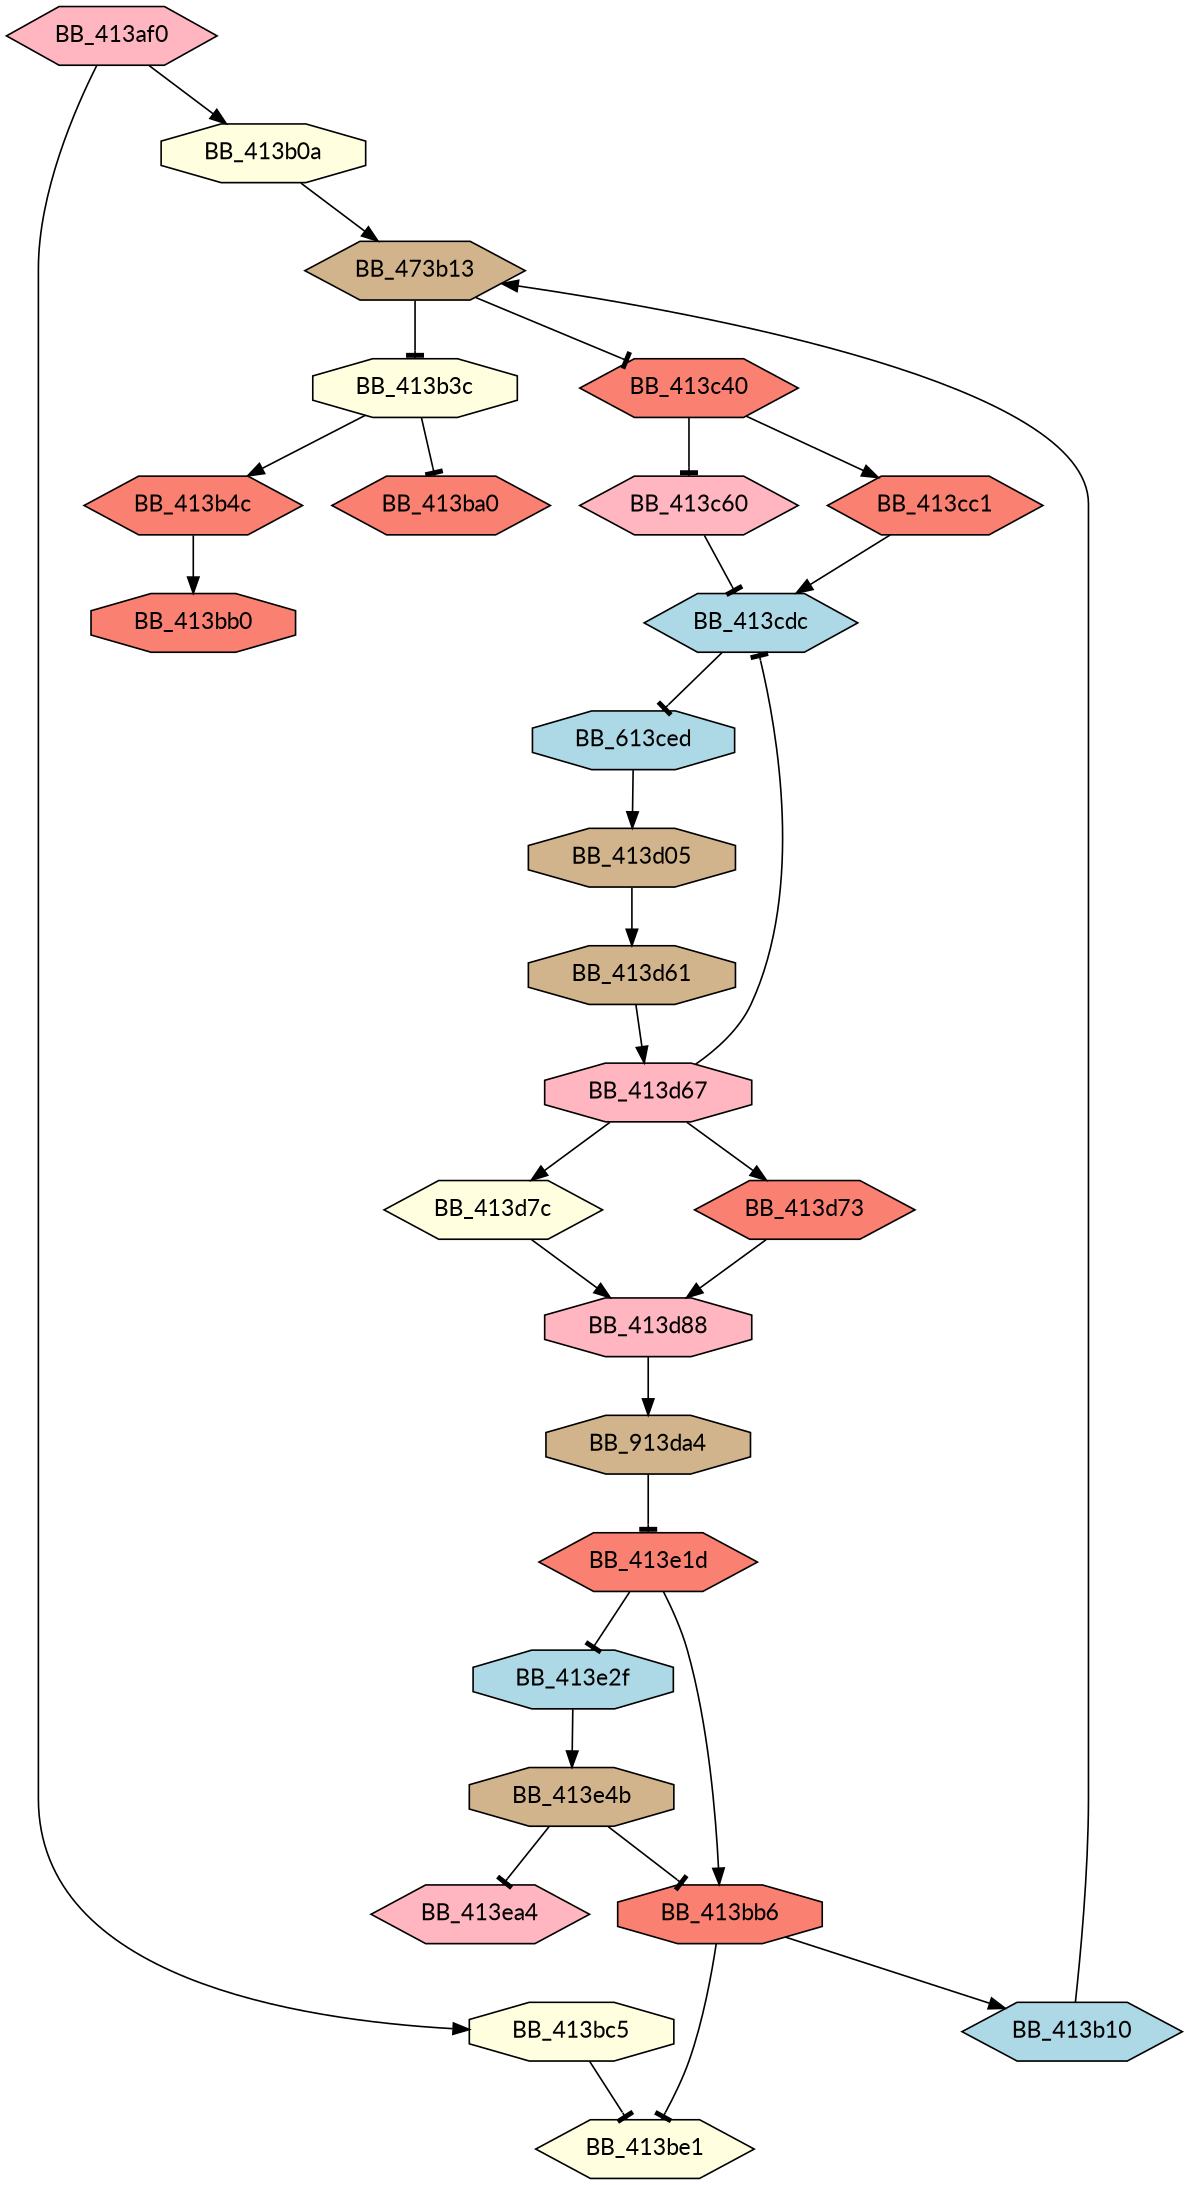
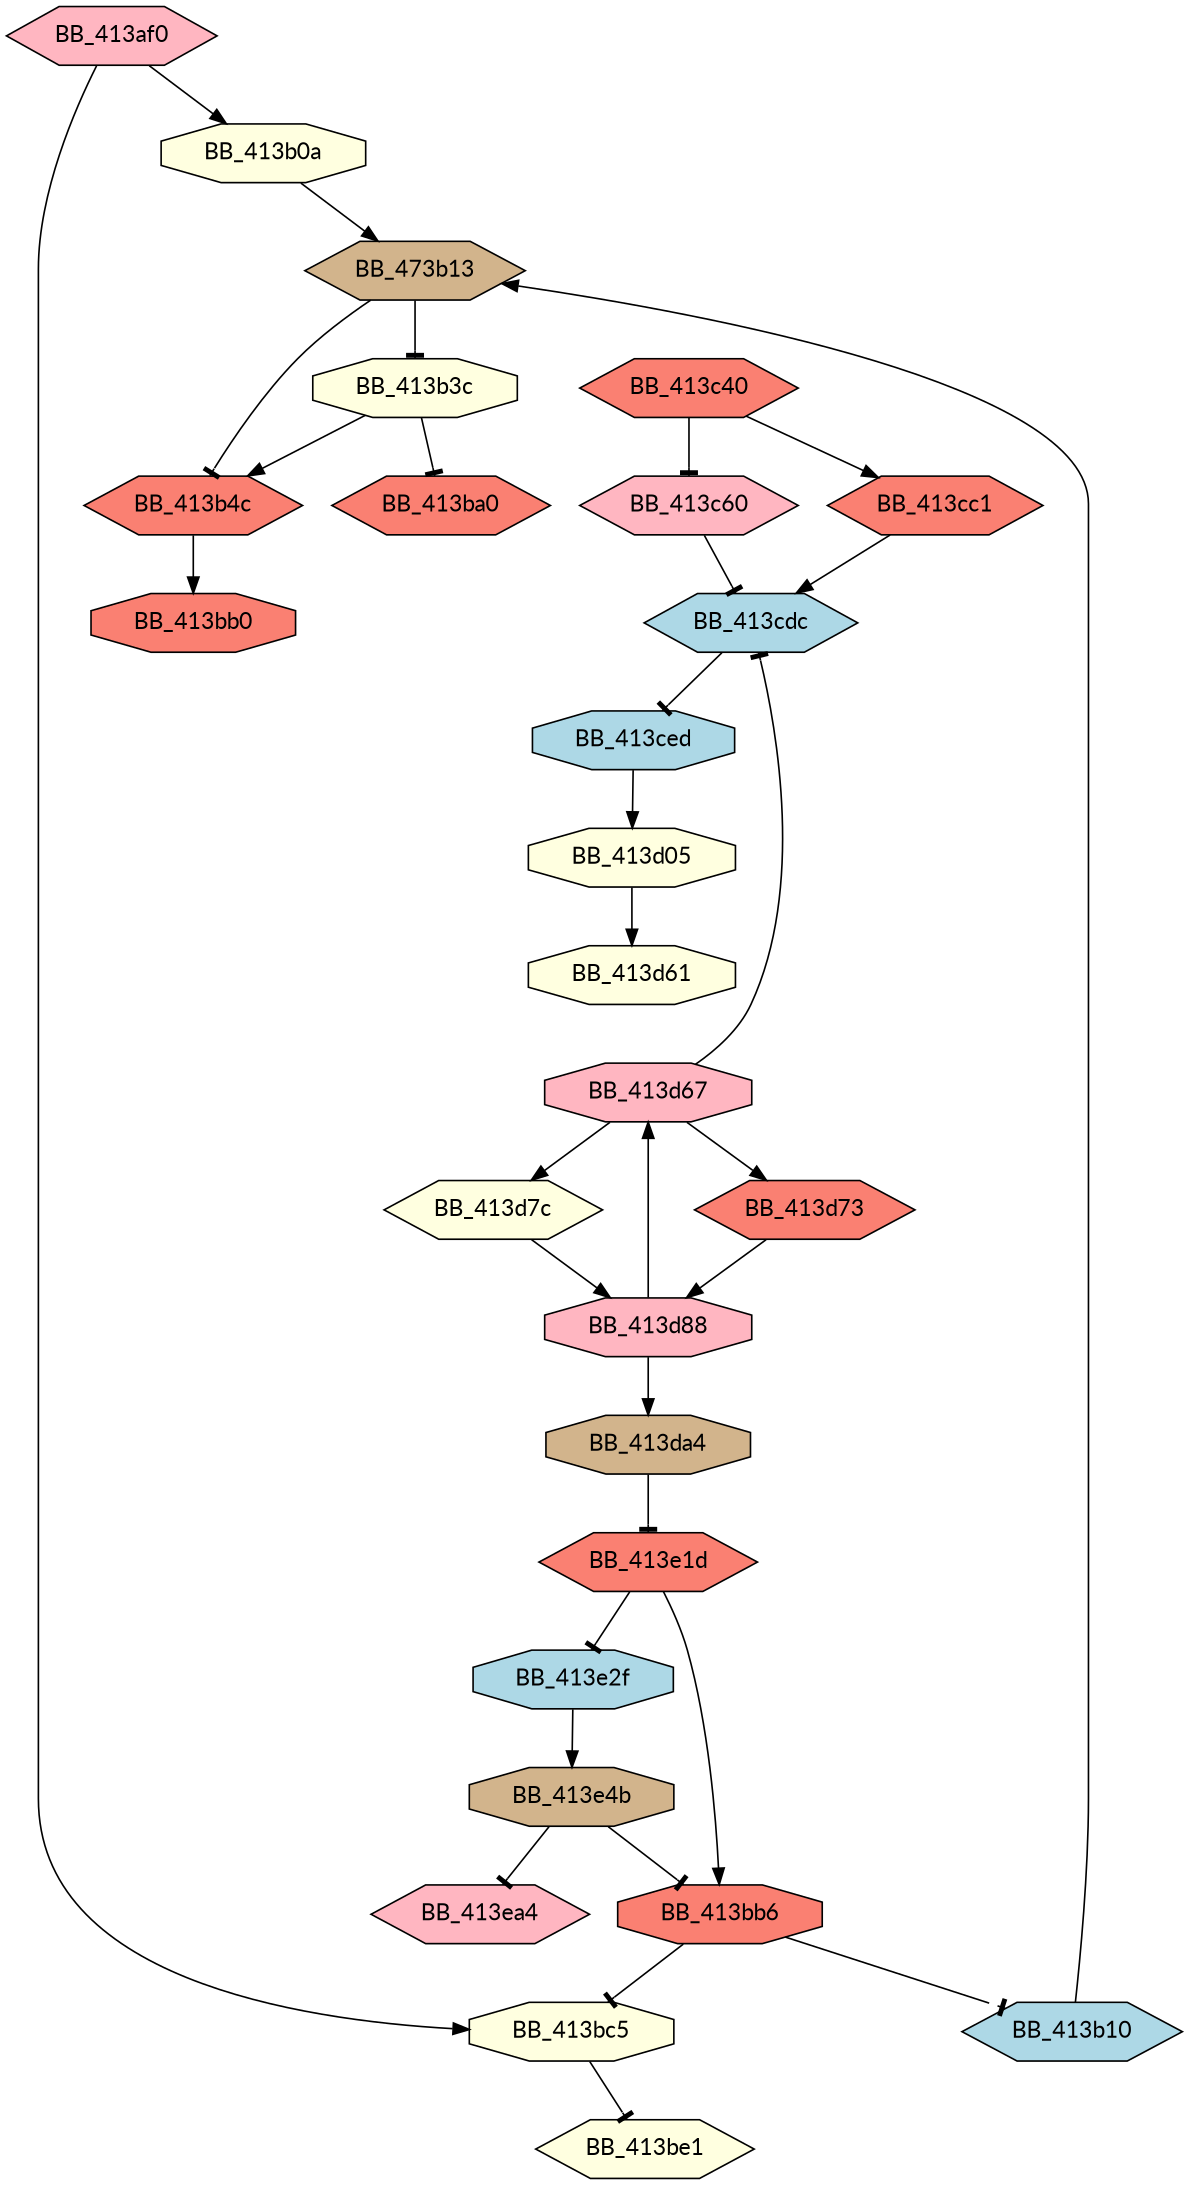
edge "BB_473b13" -> "BB_413c40": now "BB_473b13" -> "BB_413b4c"
node "BB_613ced": label "BB_613ced" -> "BB_413ced"
node "BB_413d05": fillcolor tan -> lightyellow
node "BB_413d61": fillcolor tan -> lightyellow
edge "BB_413d61" -> "BB_413d67": now "BB_413d88" -> "BB_413d67"
node "BB_913da4": label "BB_913da4" -> "BB_413da4"
edge "BB_413bb6" -> "BB_413b10": arrowhead normal -> tee
edge "BB_413bb6" -> "BB_413be1": now "BB_413bb6" -> "BB_413bc5"
